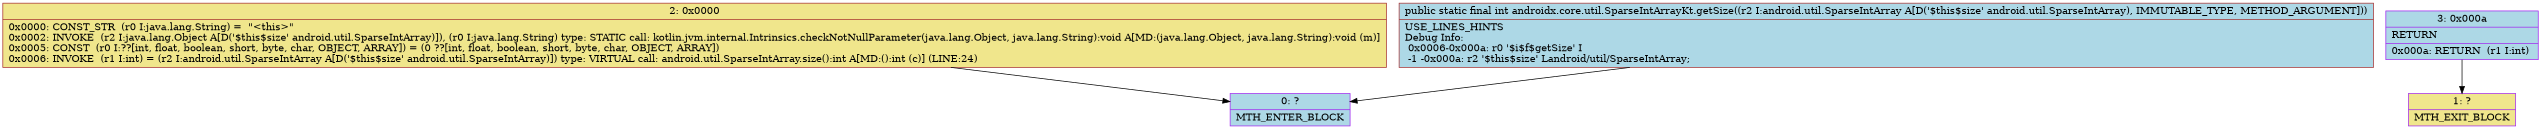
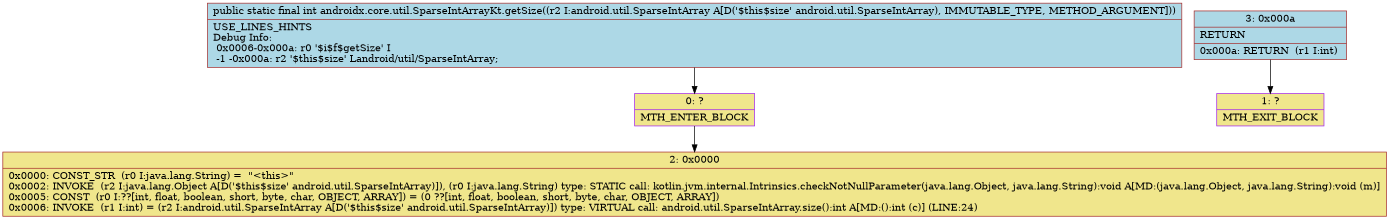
node "3: 0x000a": color purple -> brown
edge "2: 0x0000" -> "0: ?": reversed
node "0: ?": fillcolor lightblue -> khaki
